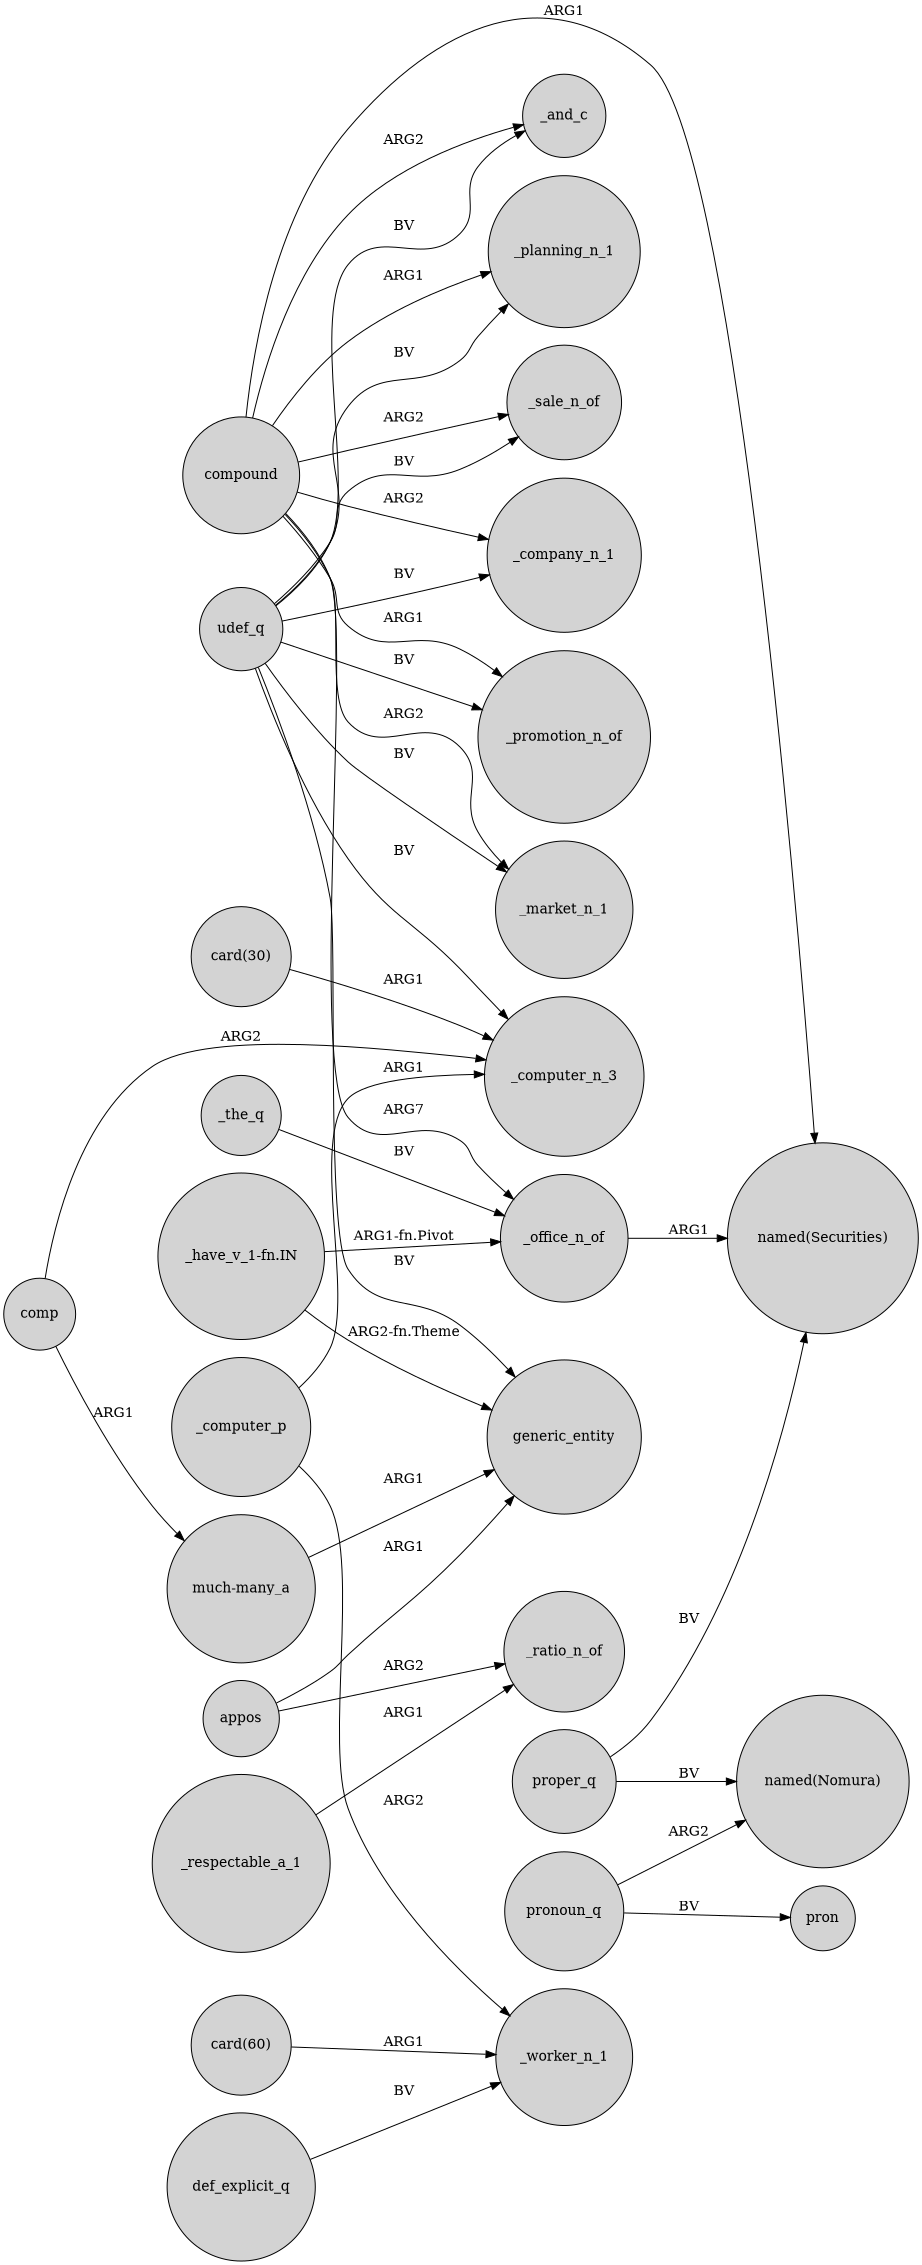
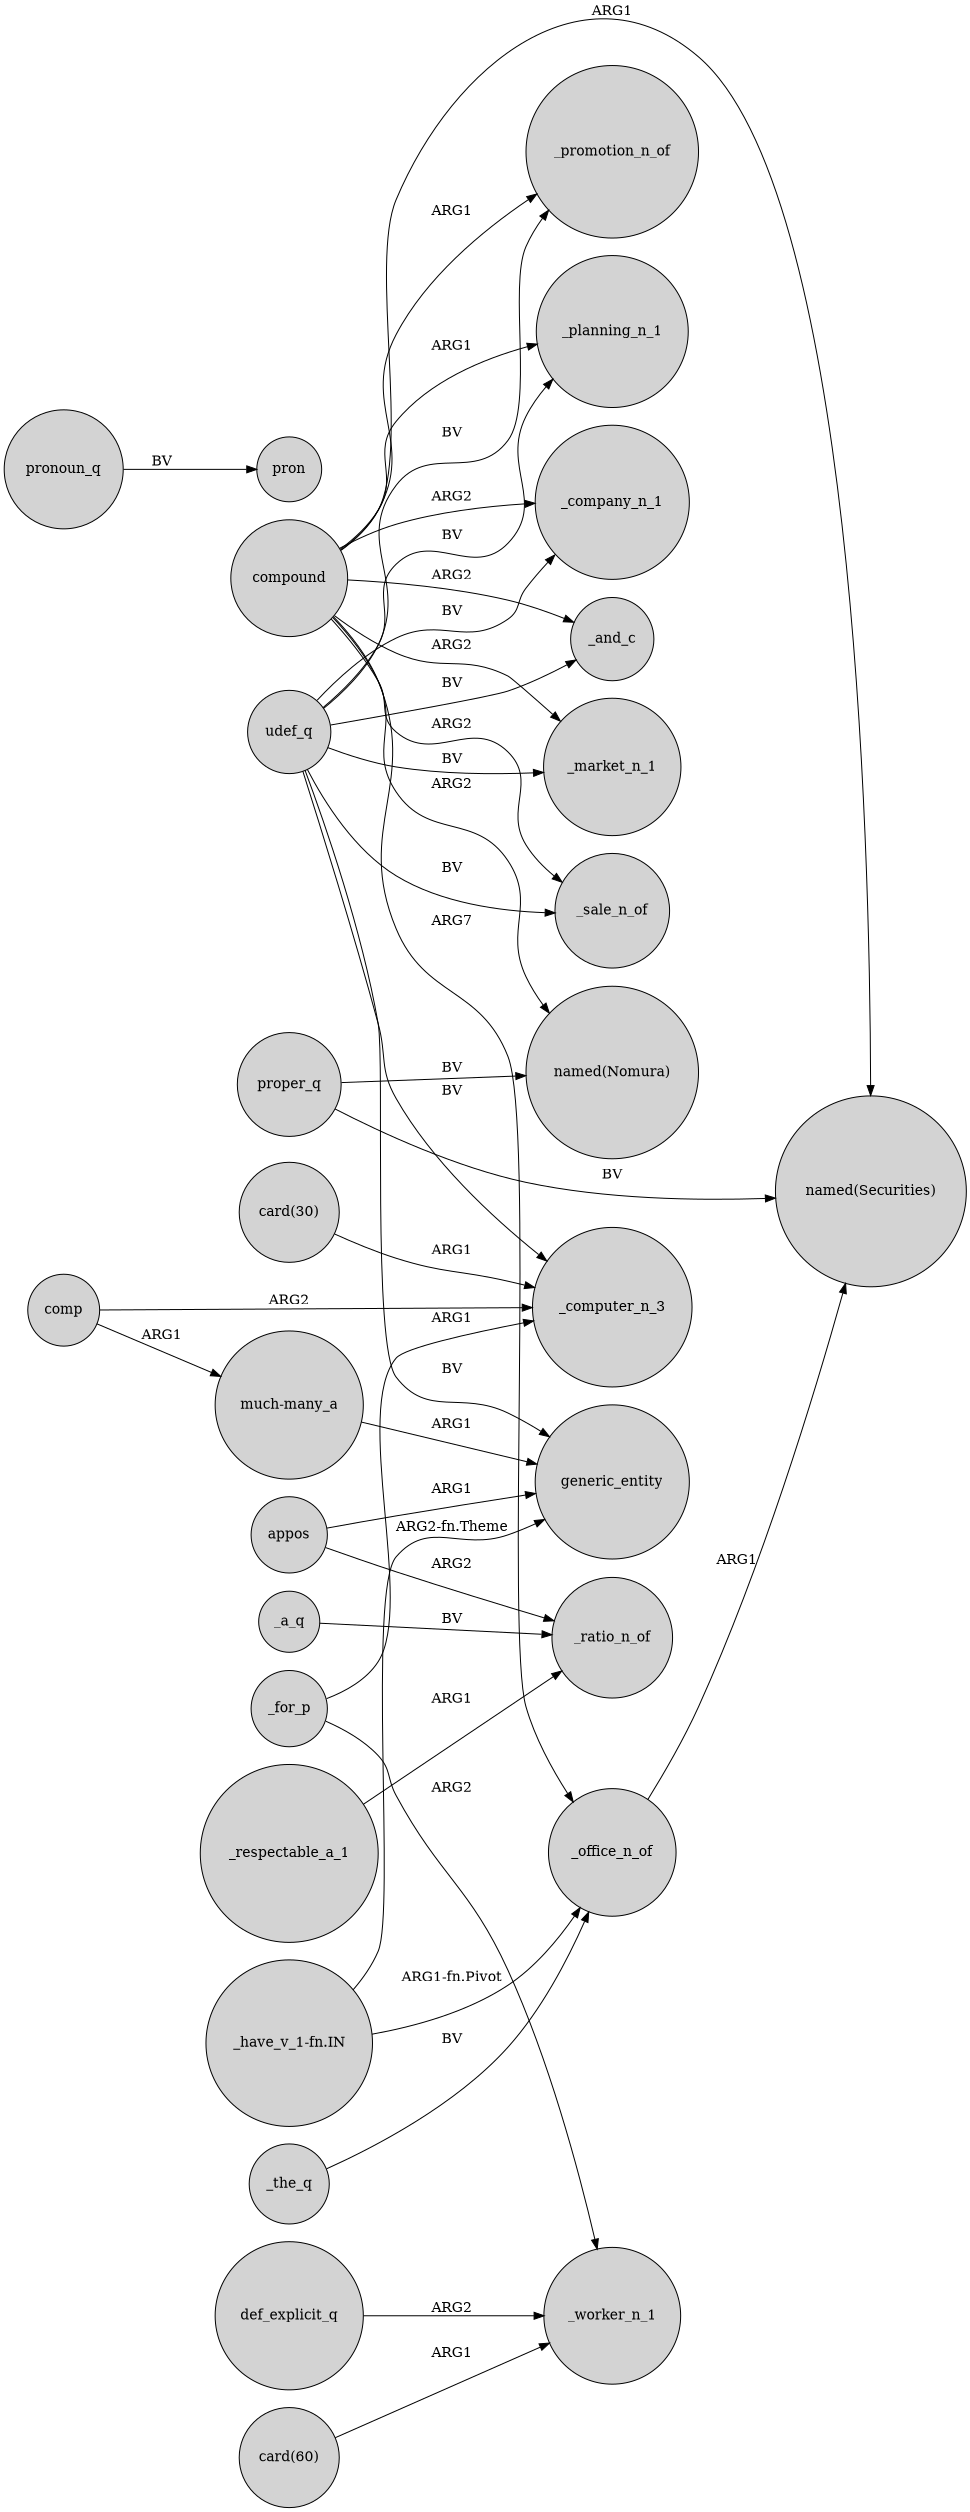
node "_computer_p": label "_computer_p" -> "_for_p"
node "_a_q": added
edge "pronoun_q" -> "named(Nomura)": now "compound" -> "named(Nomura)"
edge "def_explicit_q" -> "_worker_n_1": label "BV" -> "ARG2"
